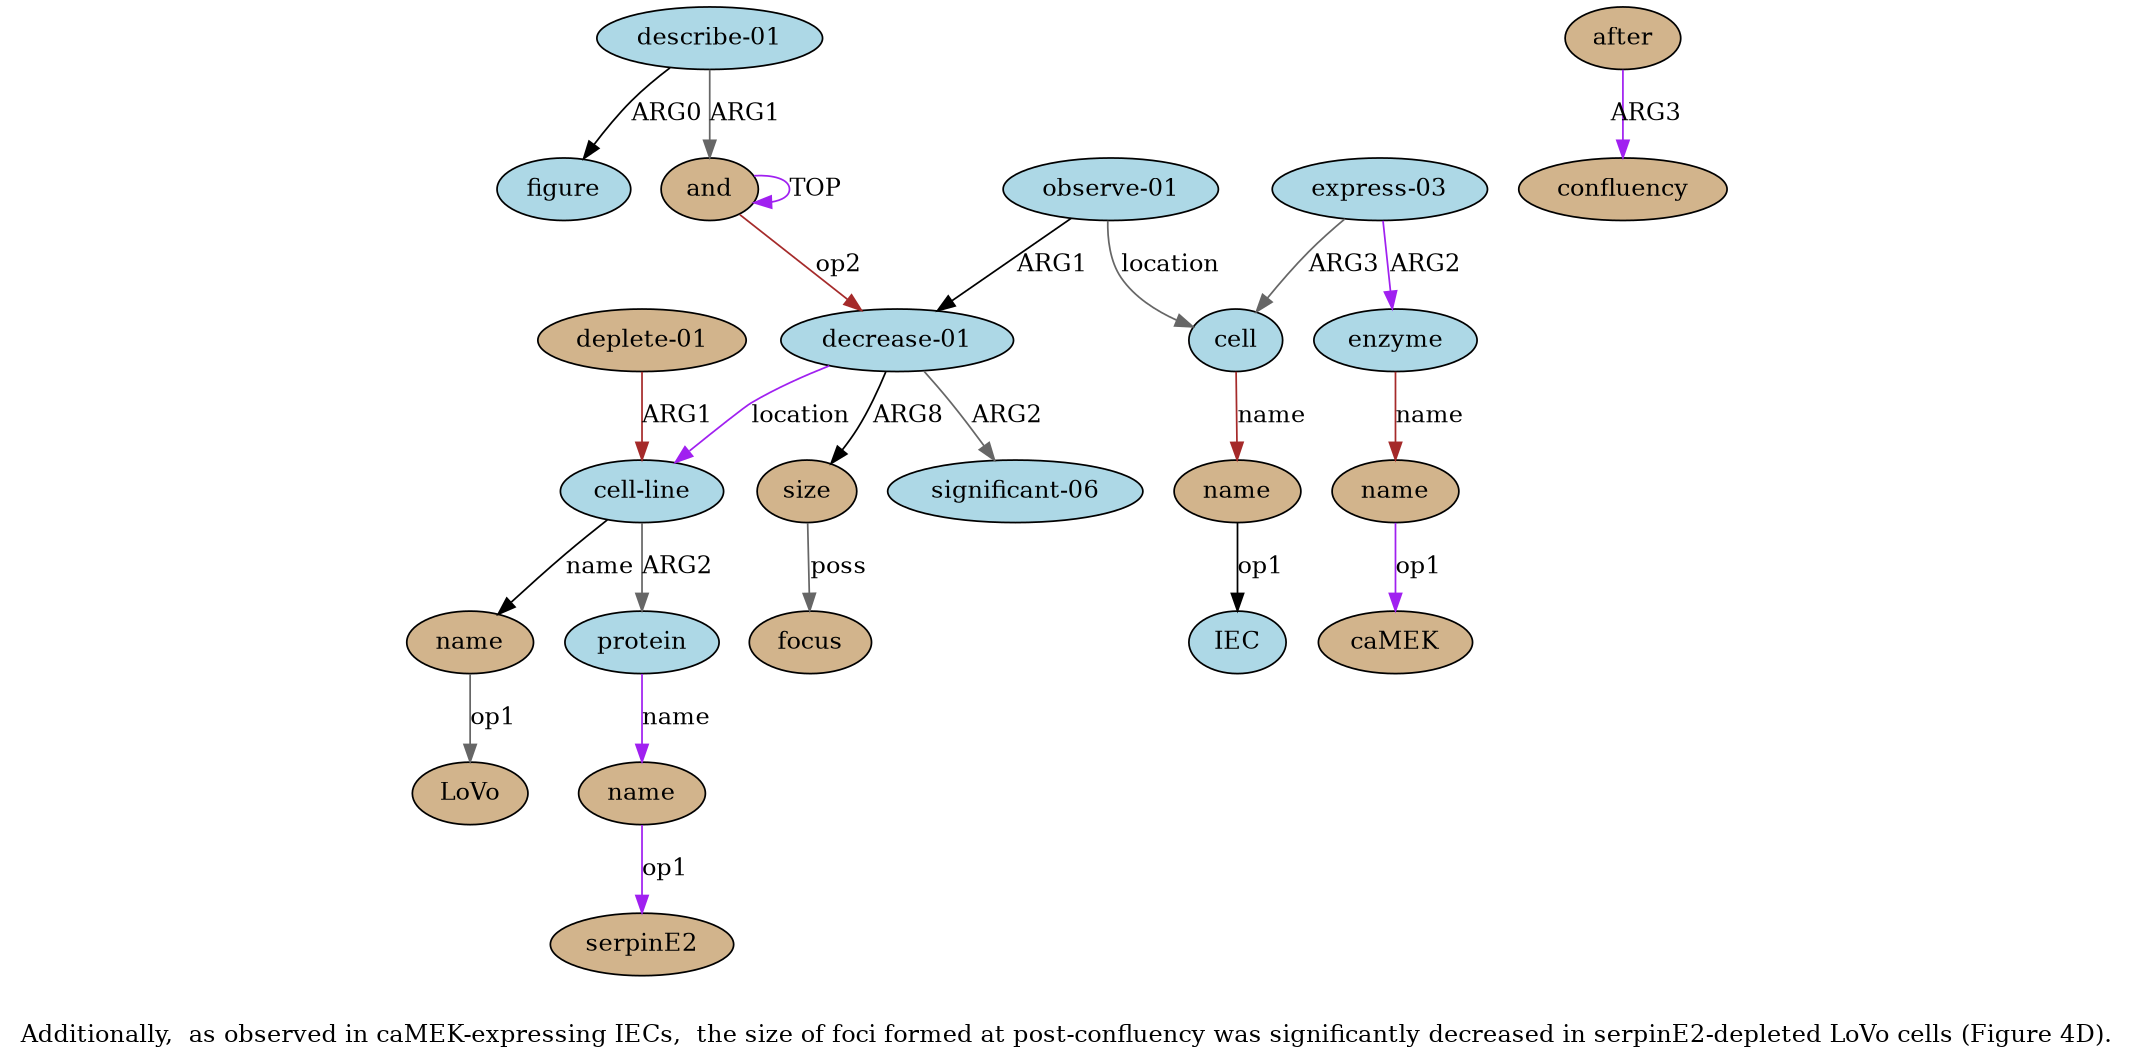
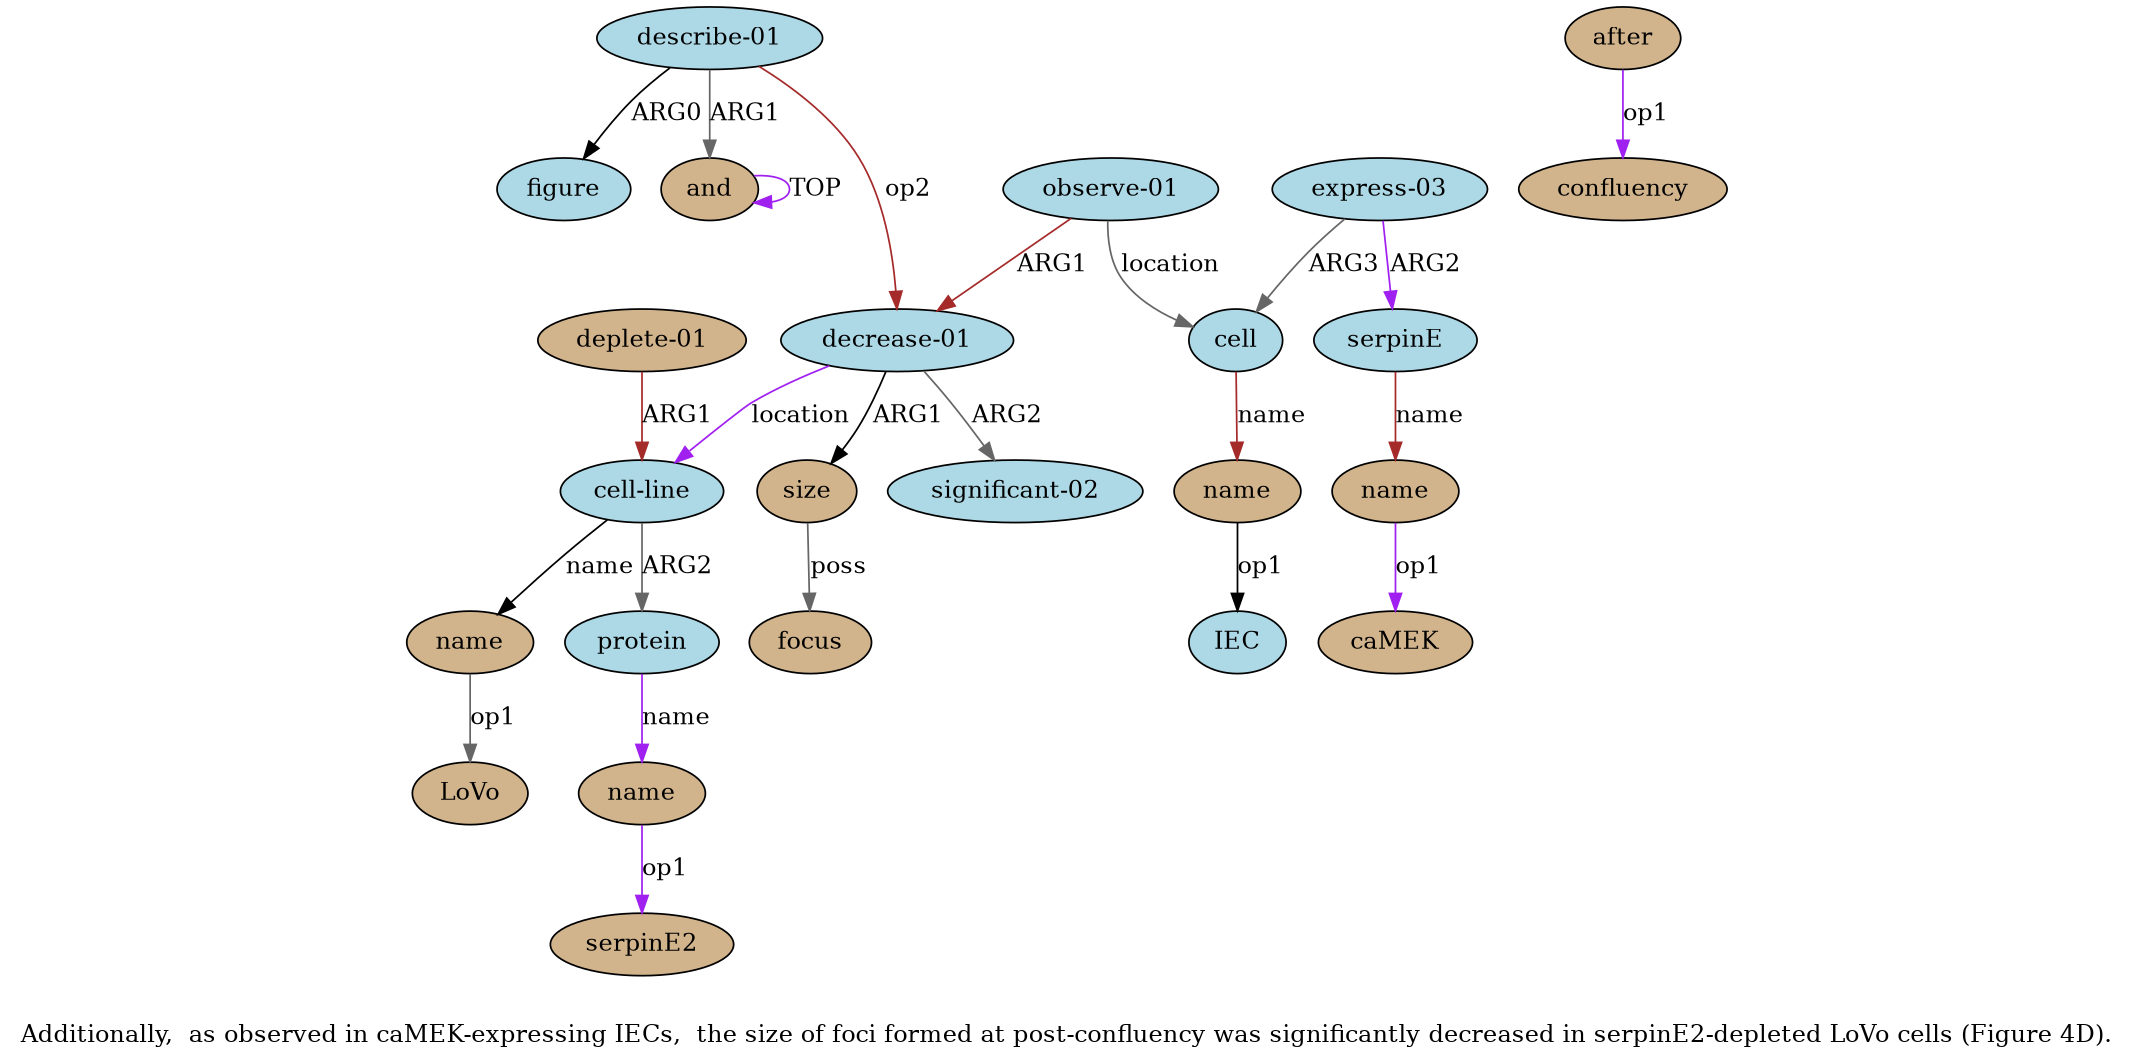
edge "after" -> "confluency": label "ARG3" -> "op1"
edge "and" -> "decrease-01": now "describe-01" -> "decrease-01"
edge "observe-01" -> "decrease-01": color black -> brown
node "enzyme": label "enzyme" -> "serpinE"
edge "decrease-01" -> "size": label "ARG8" -> "ARG1"
node "significant-06": label "significant-06" -> "significant-02"
